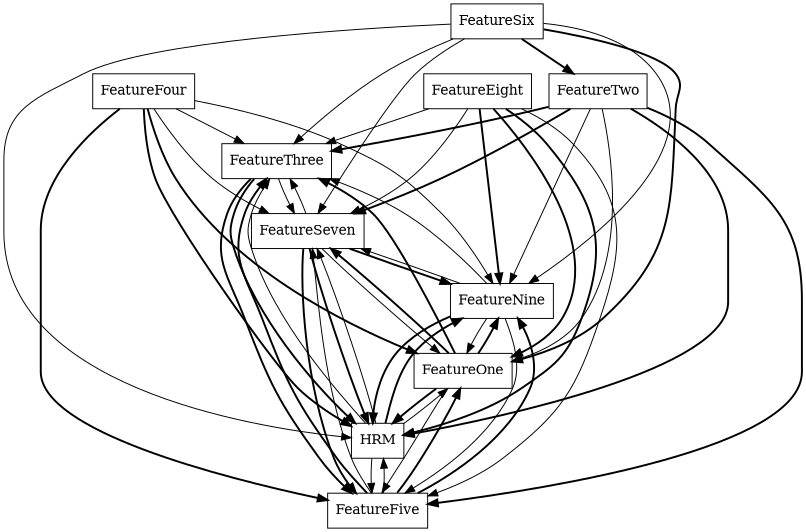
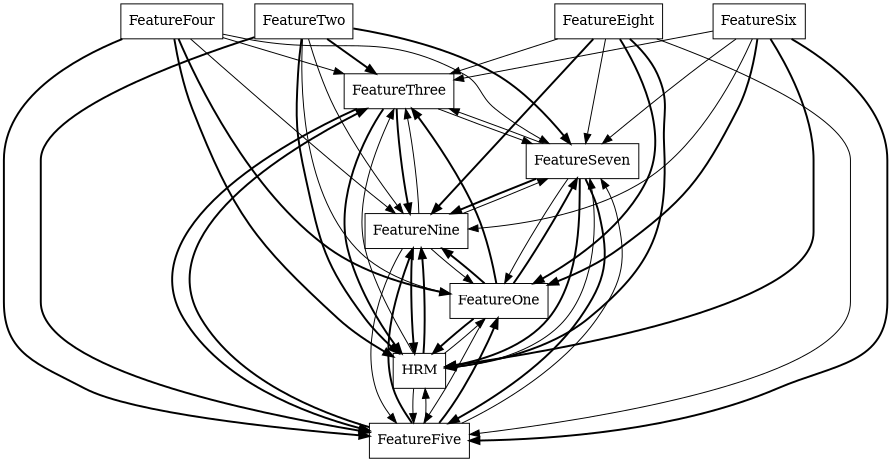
edge "FeatureSix" -> "FeatureTwo": now "FeatureSix" -> "FeatureFive"
edge "FeatureThree" -> "FeatureNine": added
edge "FeatureSix" -> "HRM": style solid -> bold
